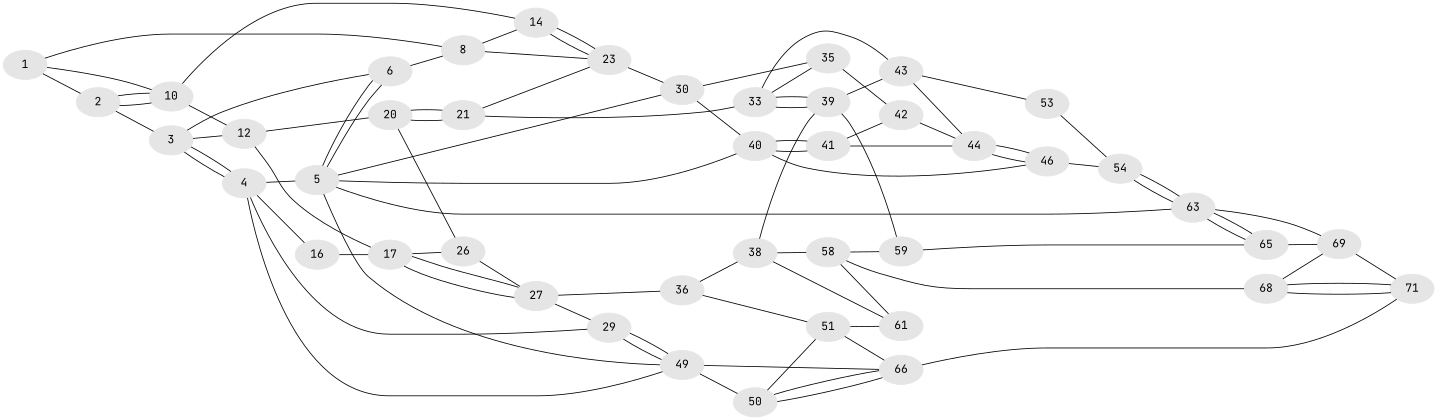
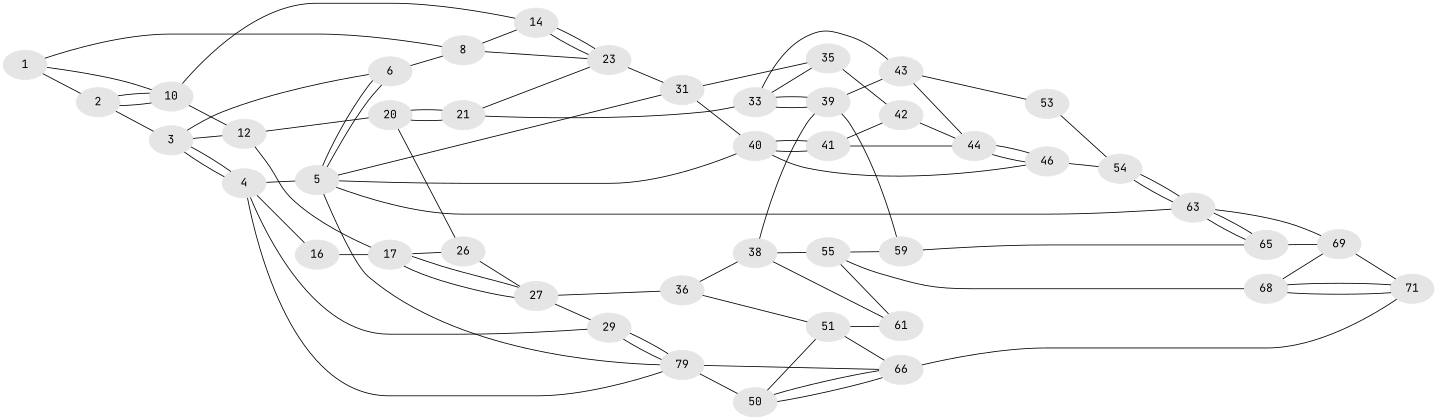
node "30": label "30" -> "31"
node "58": label "58" -> "55"
node "49": label "49" -> "79"
